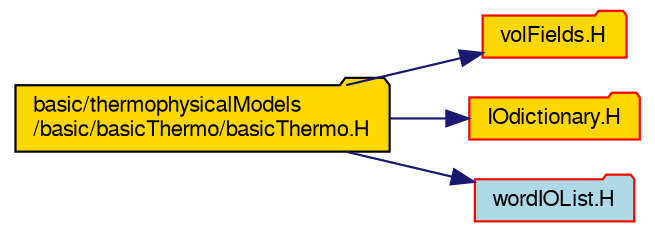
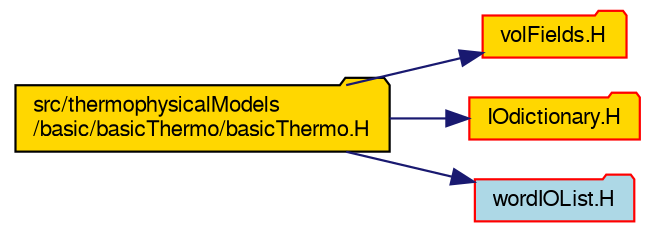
node "basic/thermophysicalModels /basic/basicThermo/basicThermo.H": label "basic/thermophysicalModels /basic/basicThermo/basicThermo.H" -> "src/thermophysicalModels /basic/basicThermo/basicThermo.H"
